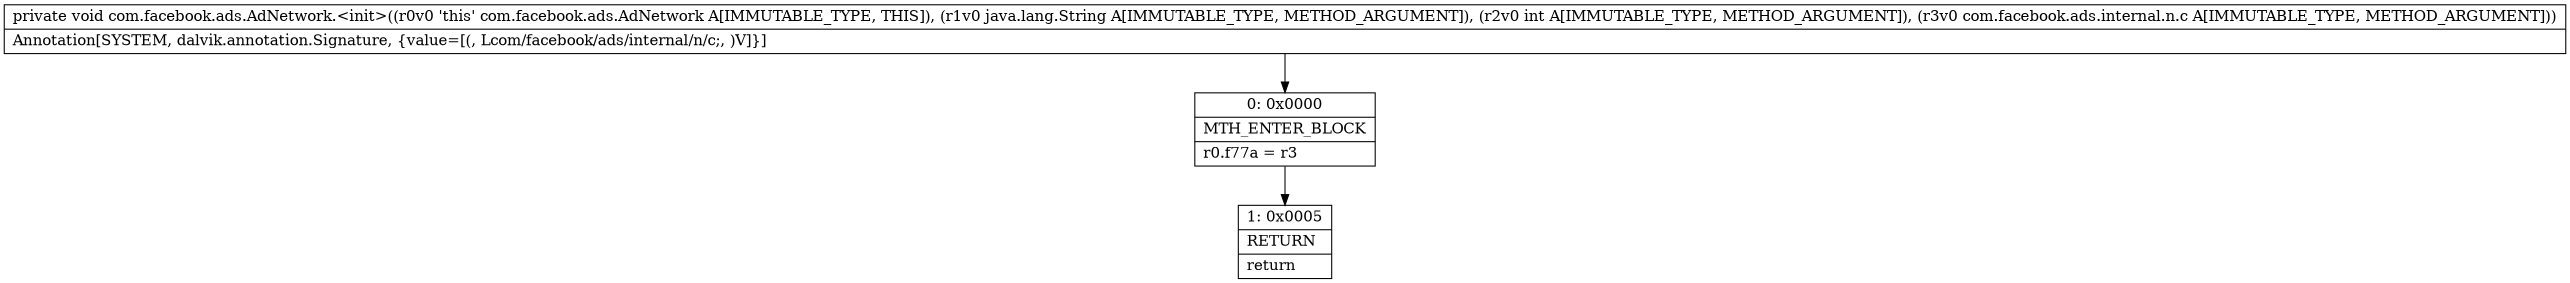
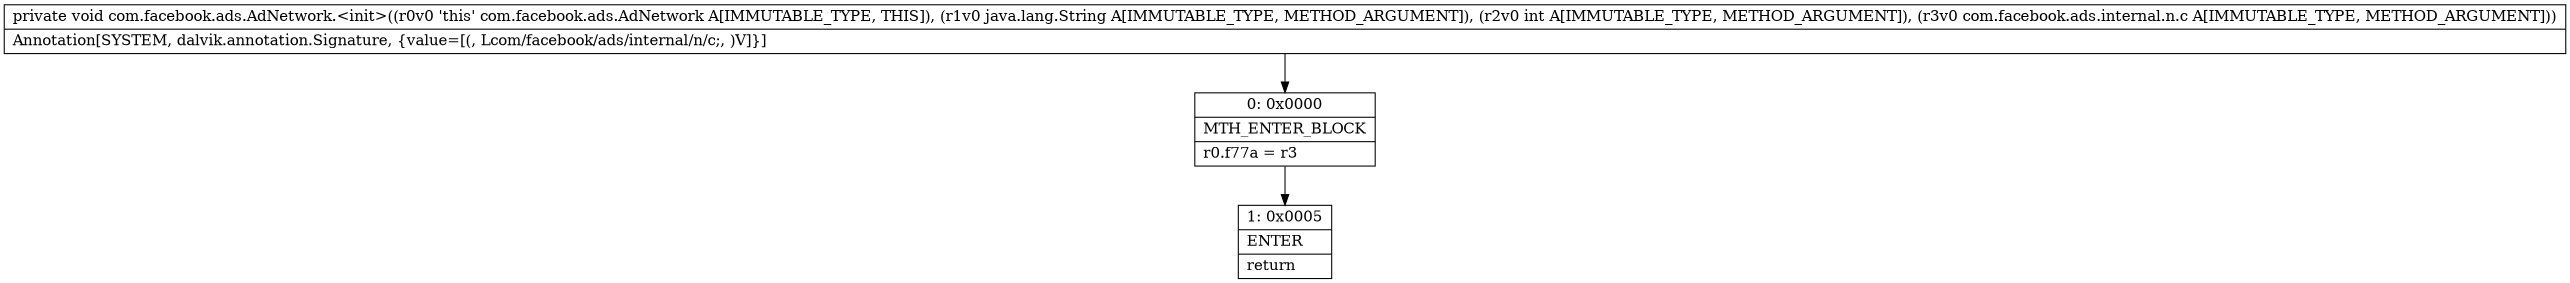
node "1: 0x0005": text "RETURN" -> "ENTER"
